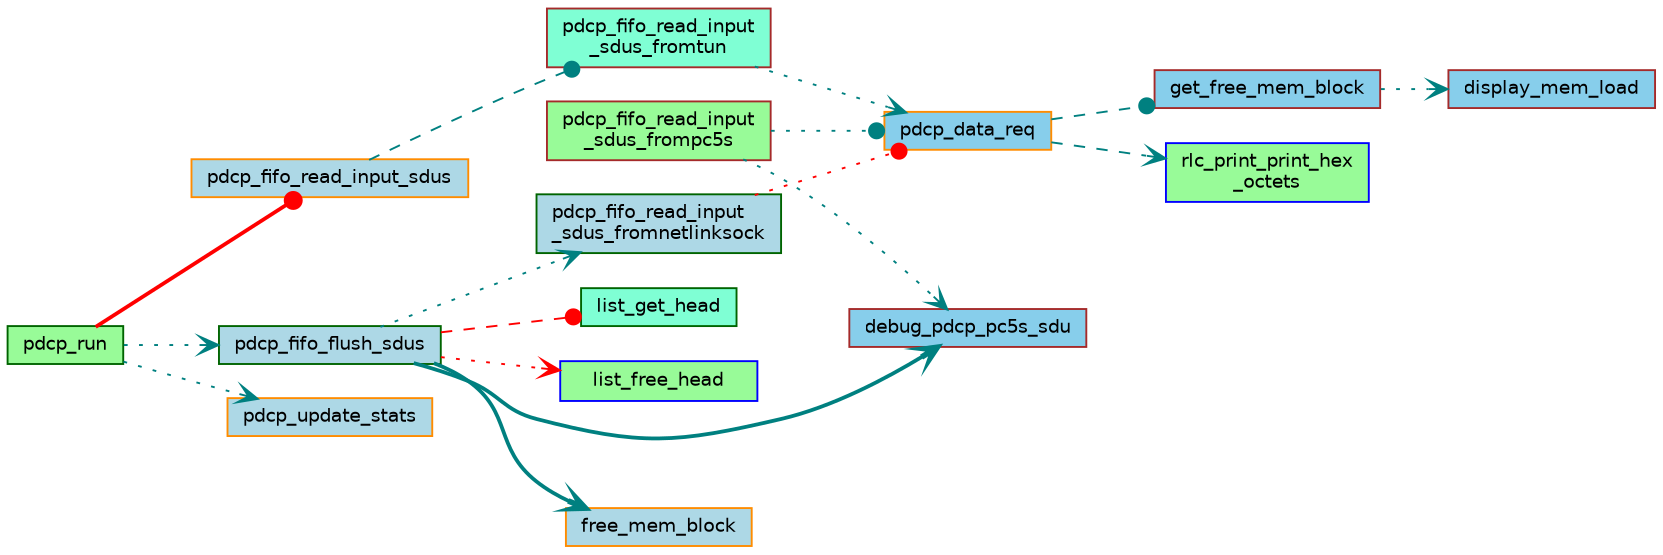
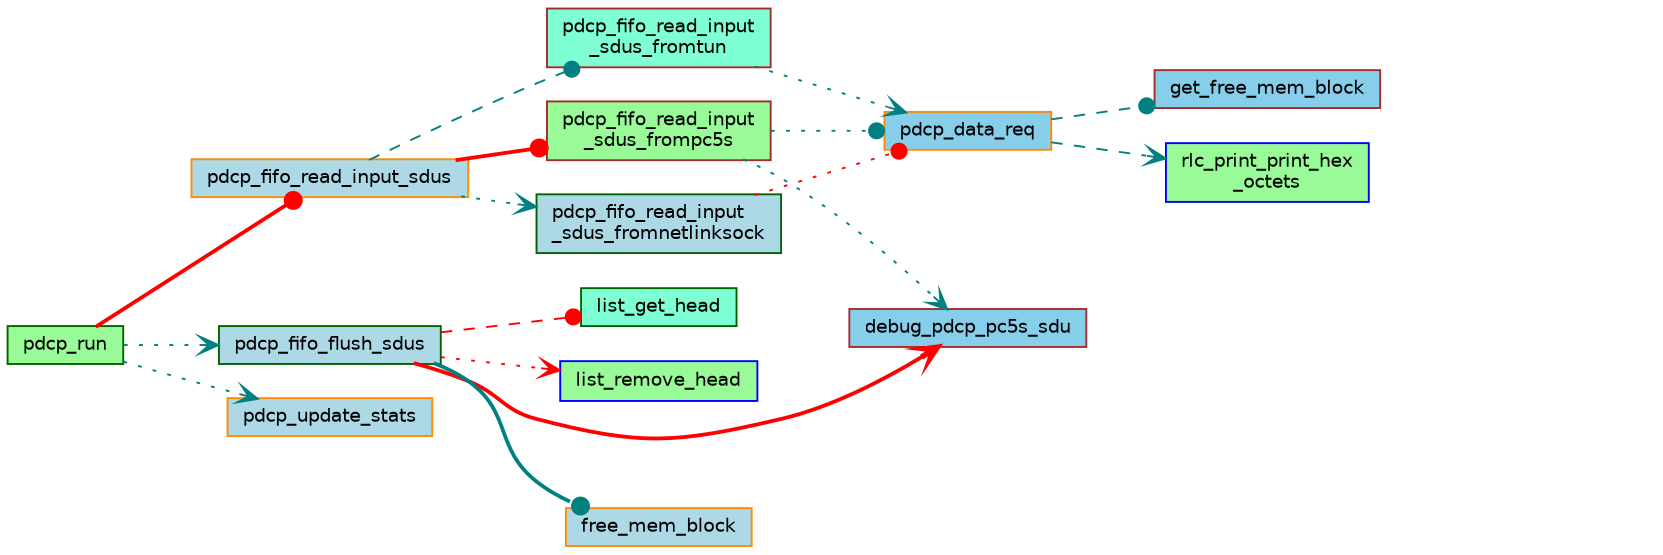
node "display_mem_load": removed
edge "pdcp_fifo_read_input_sdus" -> "pdcp_fifo_read_input _sdus_frompc5s": added
edge "pdcp_fifo_flush_sdus" -> "pdcp_fifo_read_input _sdus_fromnetlinksock": now "pdcp_fifo_read_input_sdus" -> "pdcp_fifo_read_input _sdus_fromnetlinksock"
node "list_free_head": label "list_free_head" -> "list_remove_head"
edge "pdcp_fifo_flush_sdus" -> "free_mem_block": arrowhead vee -> dot
edge "pdcp_fifo_flush_sdus" -> "debug_pdcp_pc5s_sdu": color teal -> red
